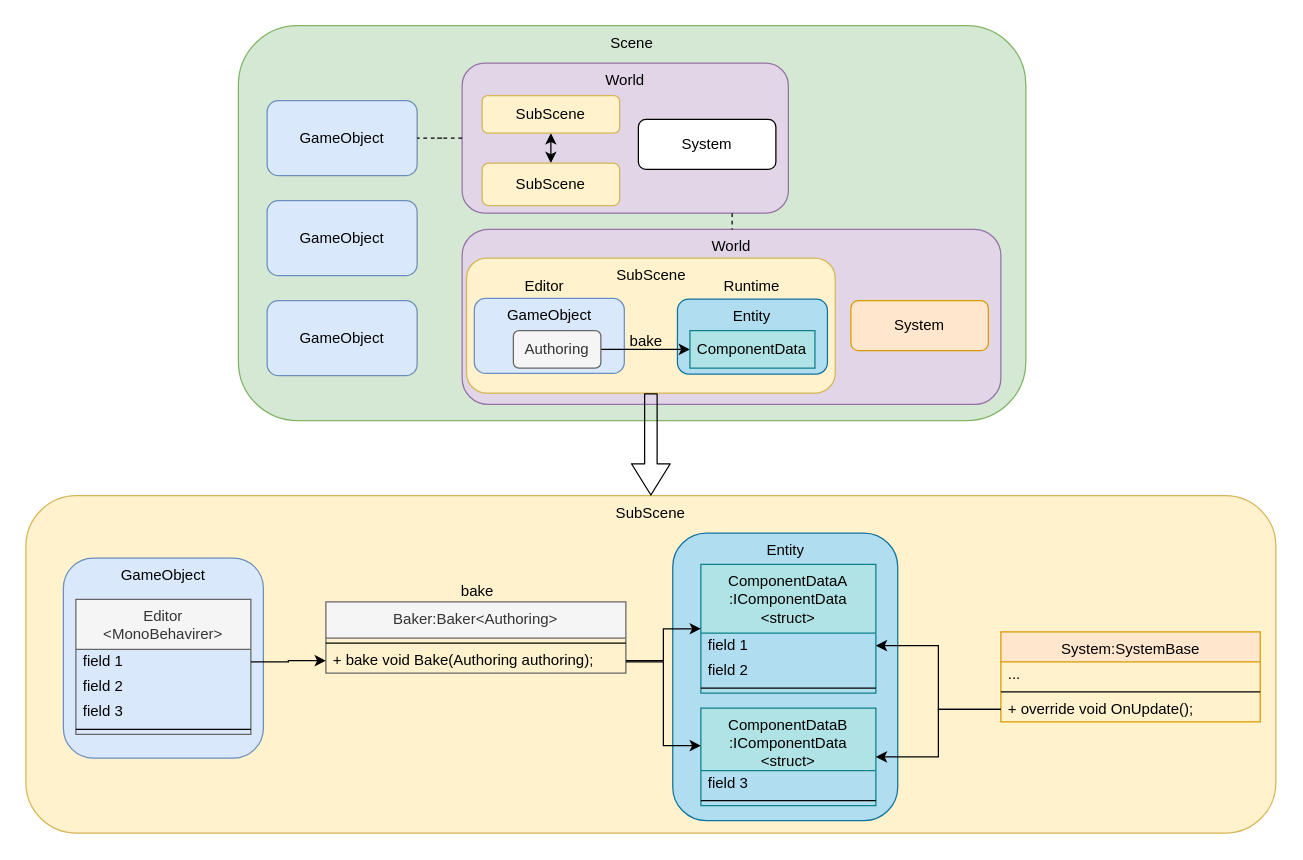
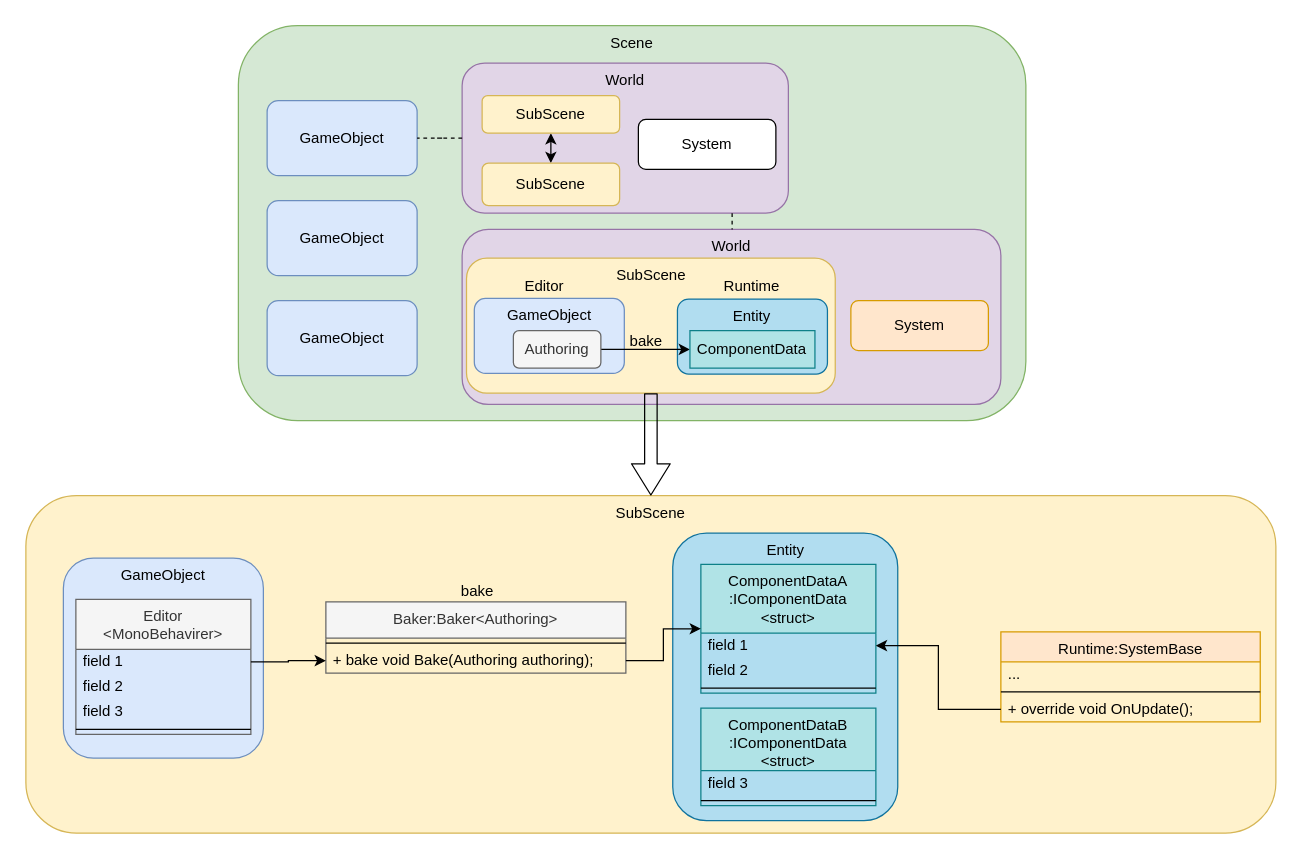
node "System:SystemBase": label "System:SystemBase" -> "Runtime:SystemBase"
edge "+ bake void Bake(Authoring authoring);" -> "ComponentDataB :IComponentData <struct>": removed
edge "+ override void OnUpdate();" -> "ComponentDataB :IComponentData <struct>": removed
